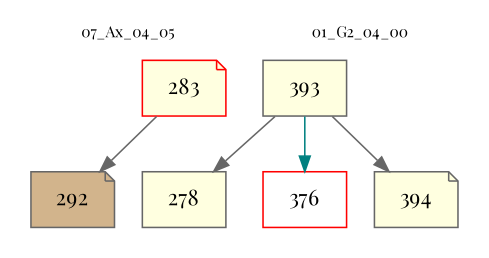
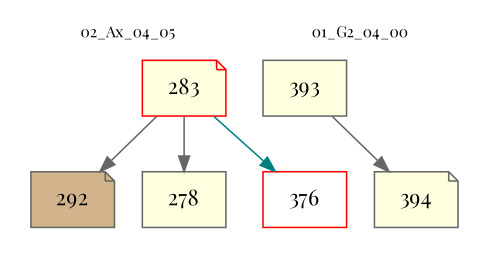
cluster "07_Ax_04_05": label "07_Ax_04_05" -> "02_Ax_04_05"
edge "393" -> "278": now "283" -> "278"
edge "393" -> "376": now "283" -> "376"
